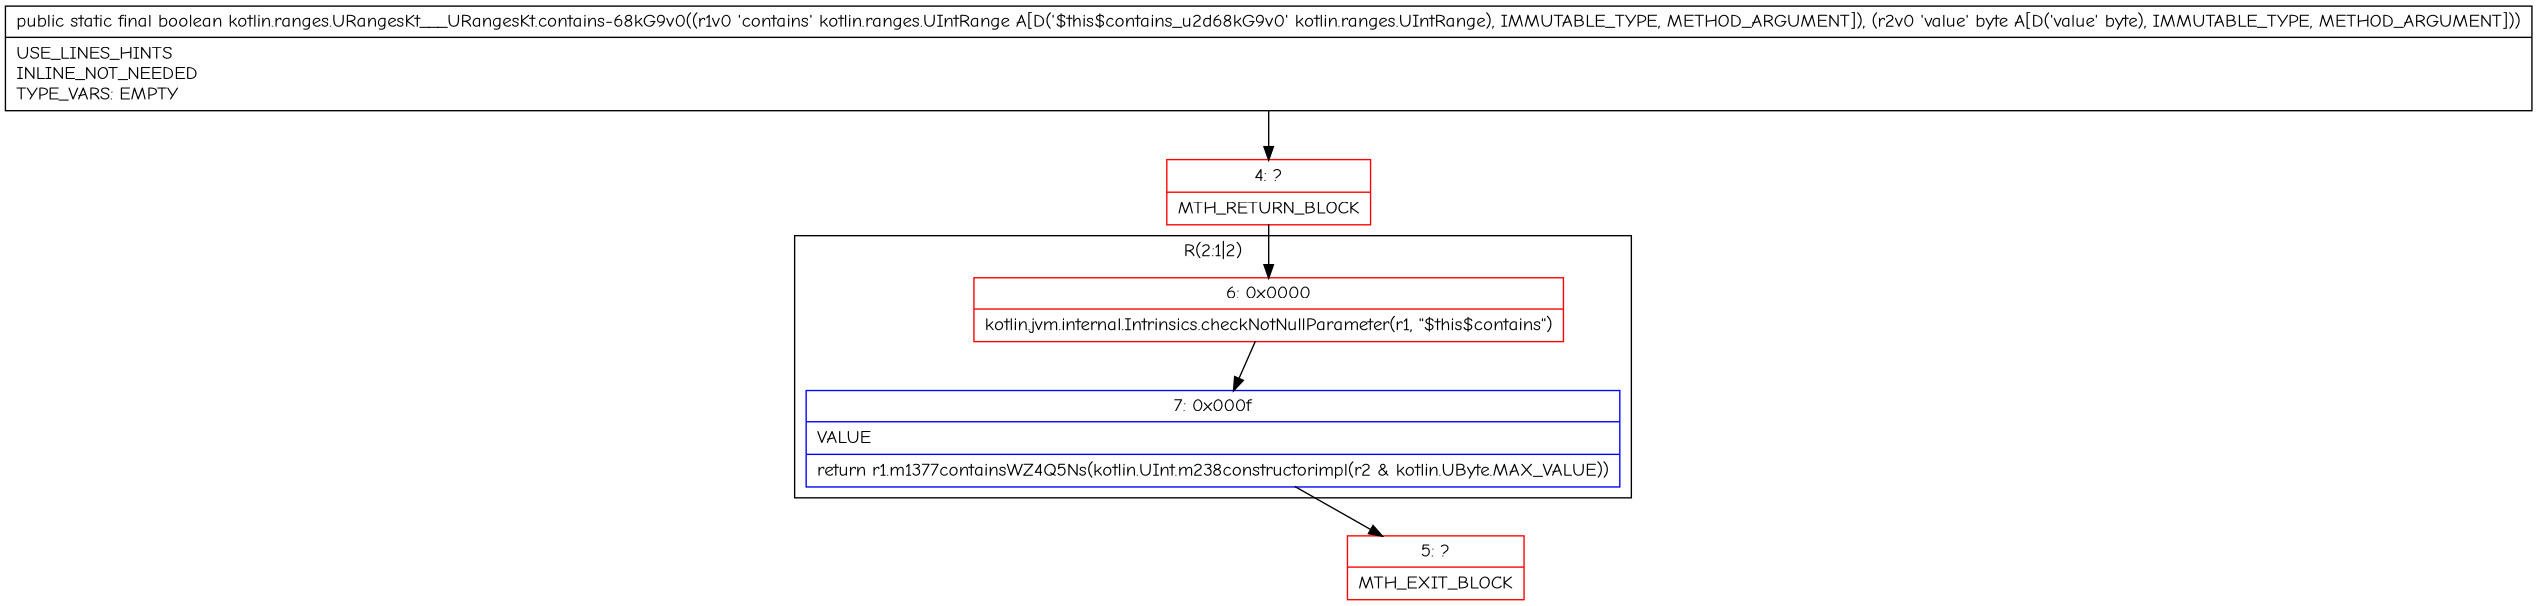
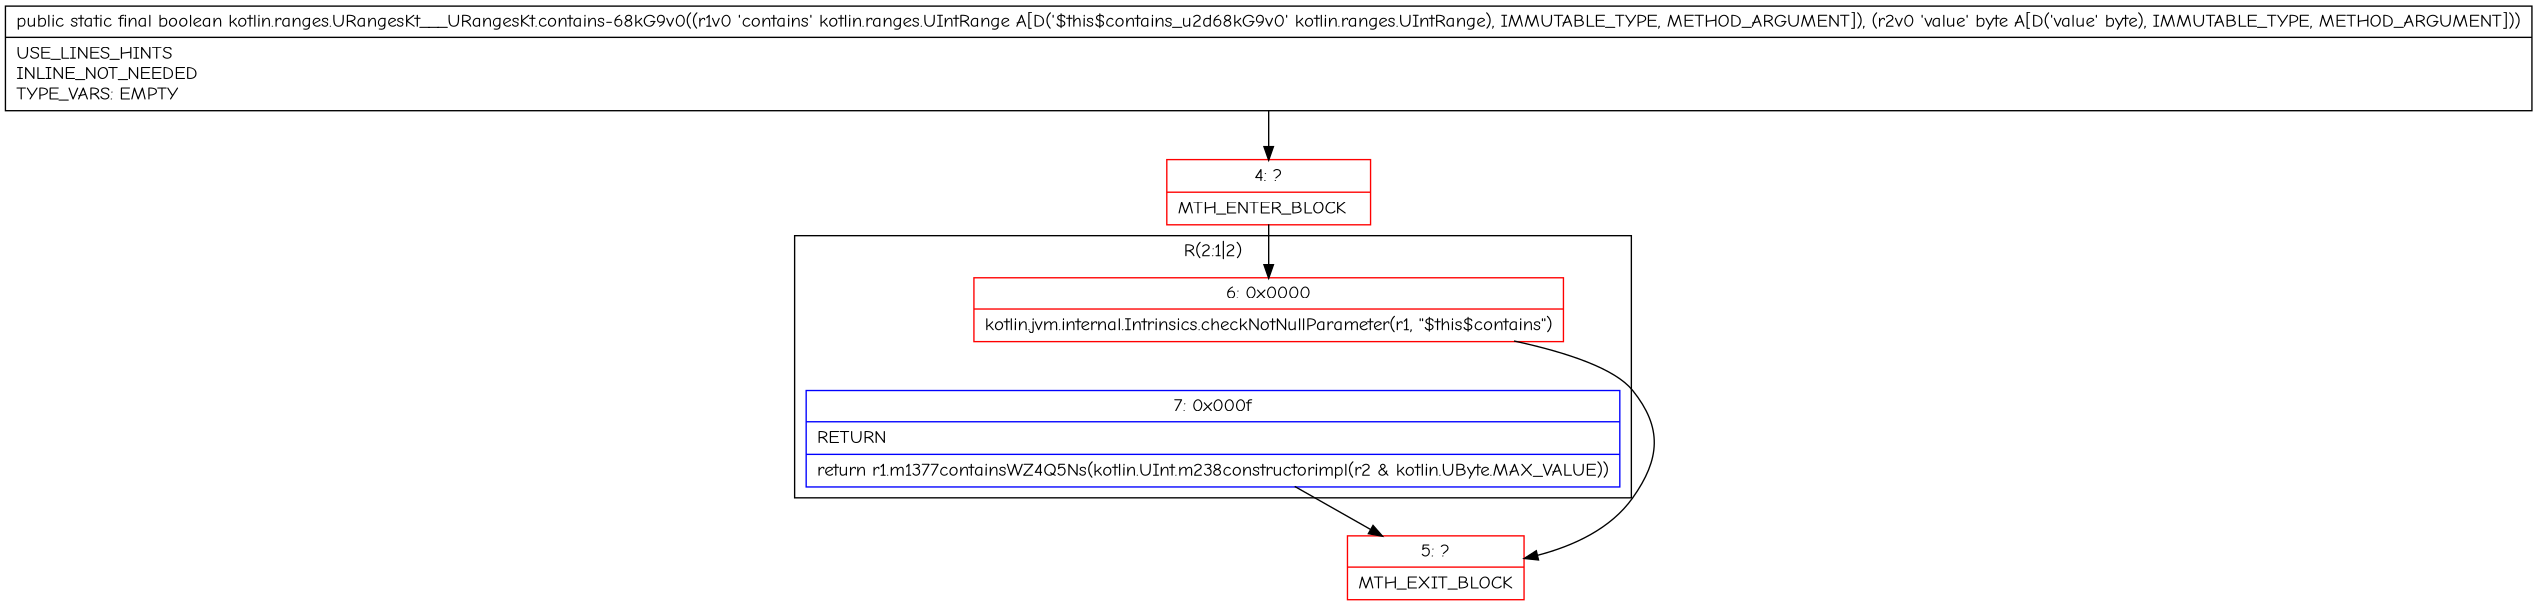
node "4: ?": text "MTH_RETURN_BLOCK" -> "MTH_ENTER_BLOCK"
edge "6: 0x0000" -> "7: 0x000f": now "6: 0x0000" -> "5: ?"
node "7: 0x000f": text "VALUE" -> "RETURN"
